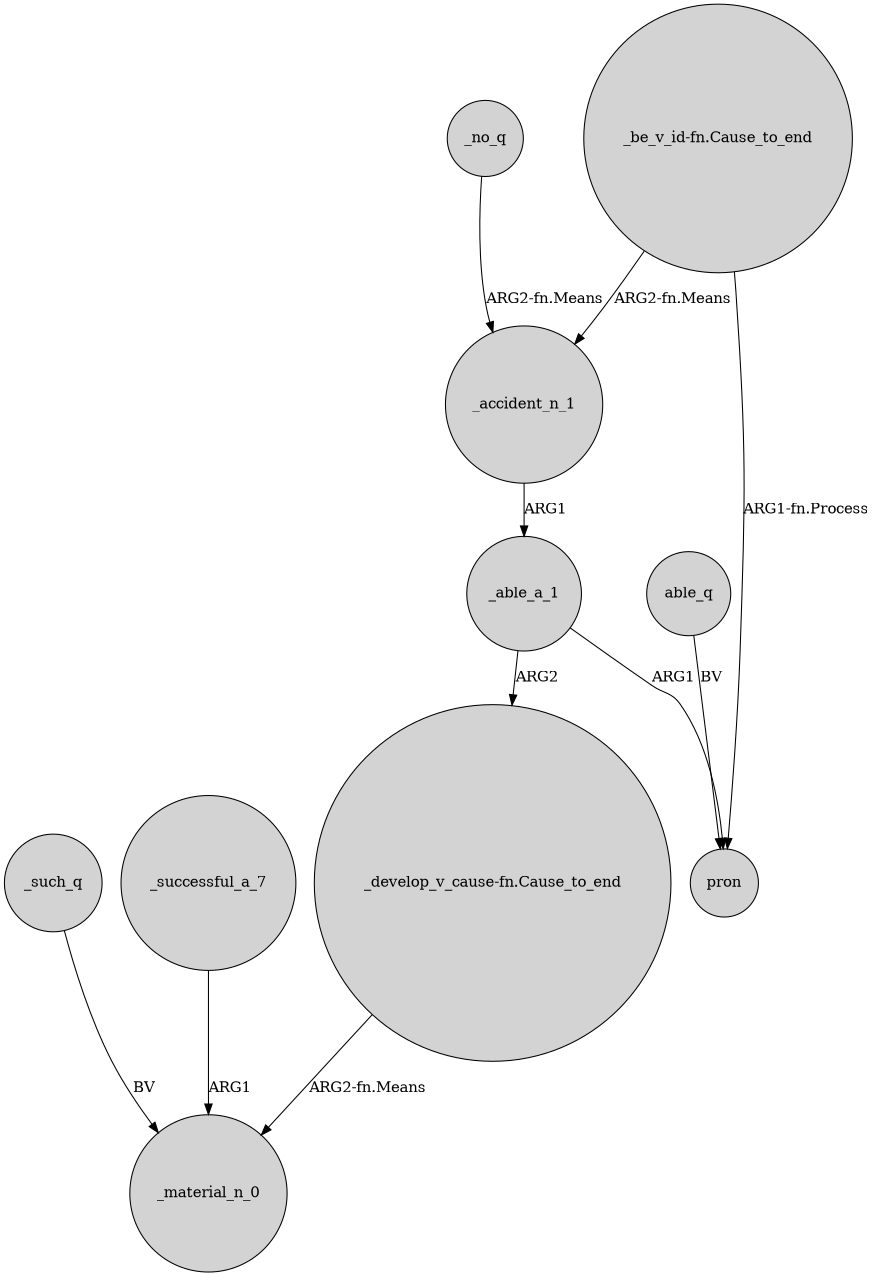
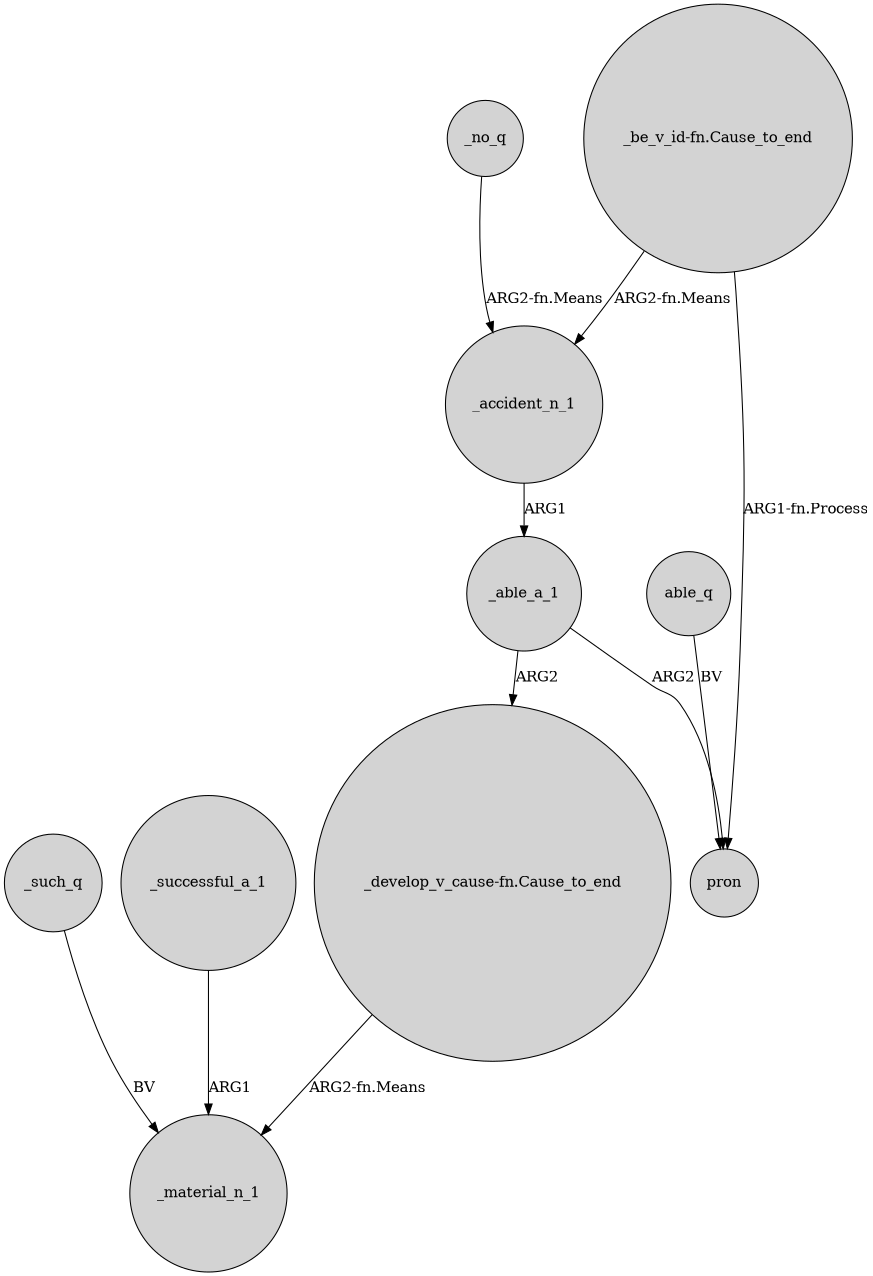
edge "_able_a_1" -> "pron": label "ARG1" -> "ARG2"
node "_successful_a_7": label "_successful_a_7" -> "_successful_a_1"
node "_material_n_0": label "_material_n_0" -> "_material_n_1"
